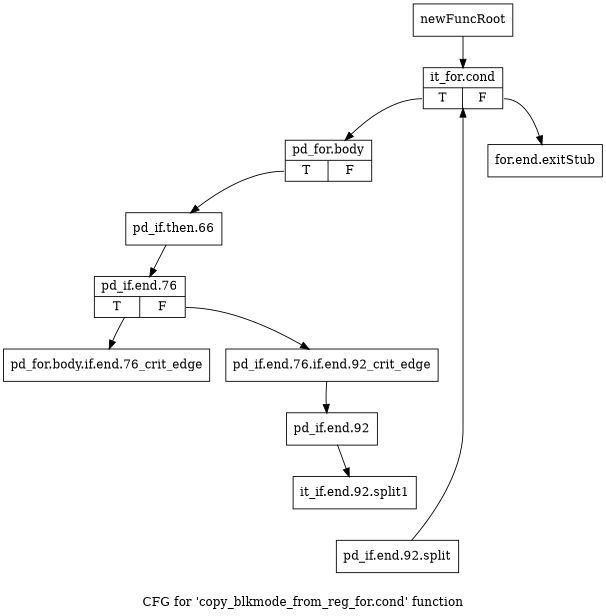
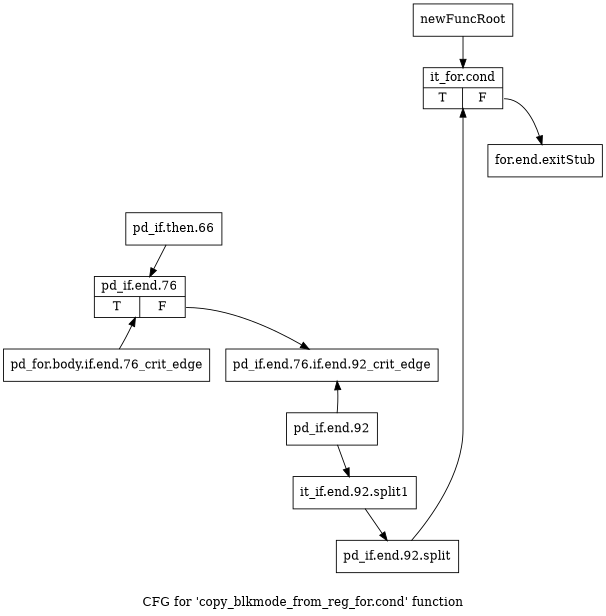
node "pd_for.body": removed
edge "pd_if.end.76" -> "pd_for.body.if.end.76_crit_edge": reversed
edge "pd_if.end.76.if.end.92_crit_edge" -> "pd_if.end.92": reversed
edge "it_if.end.92.split1" -> "pd_if.end.92.split": added
